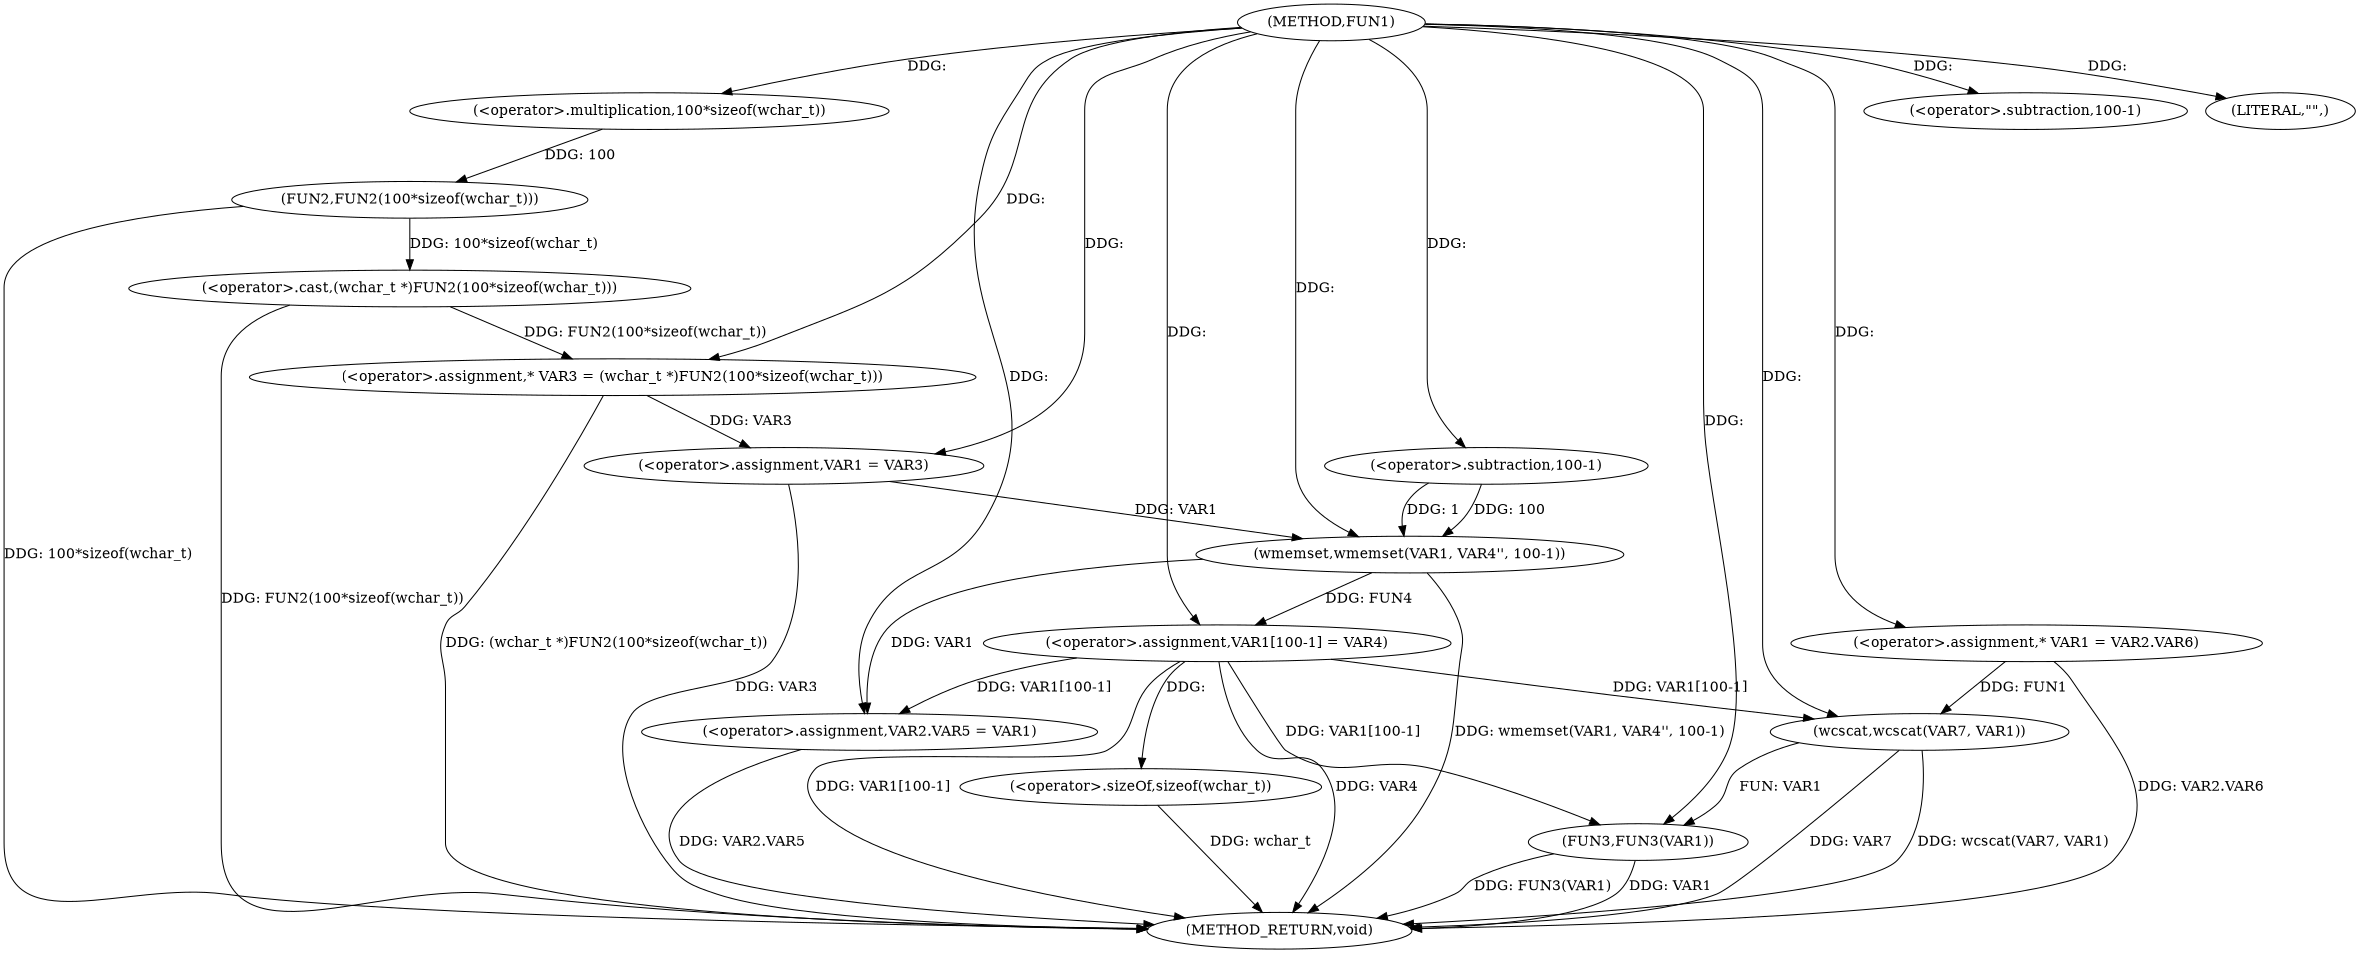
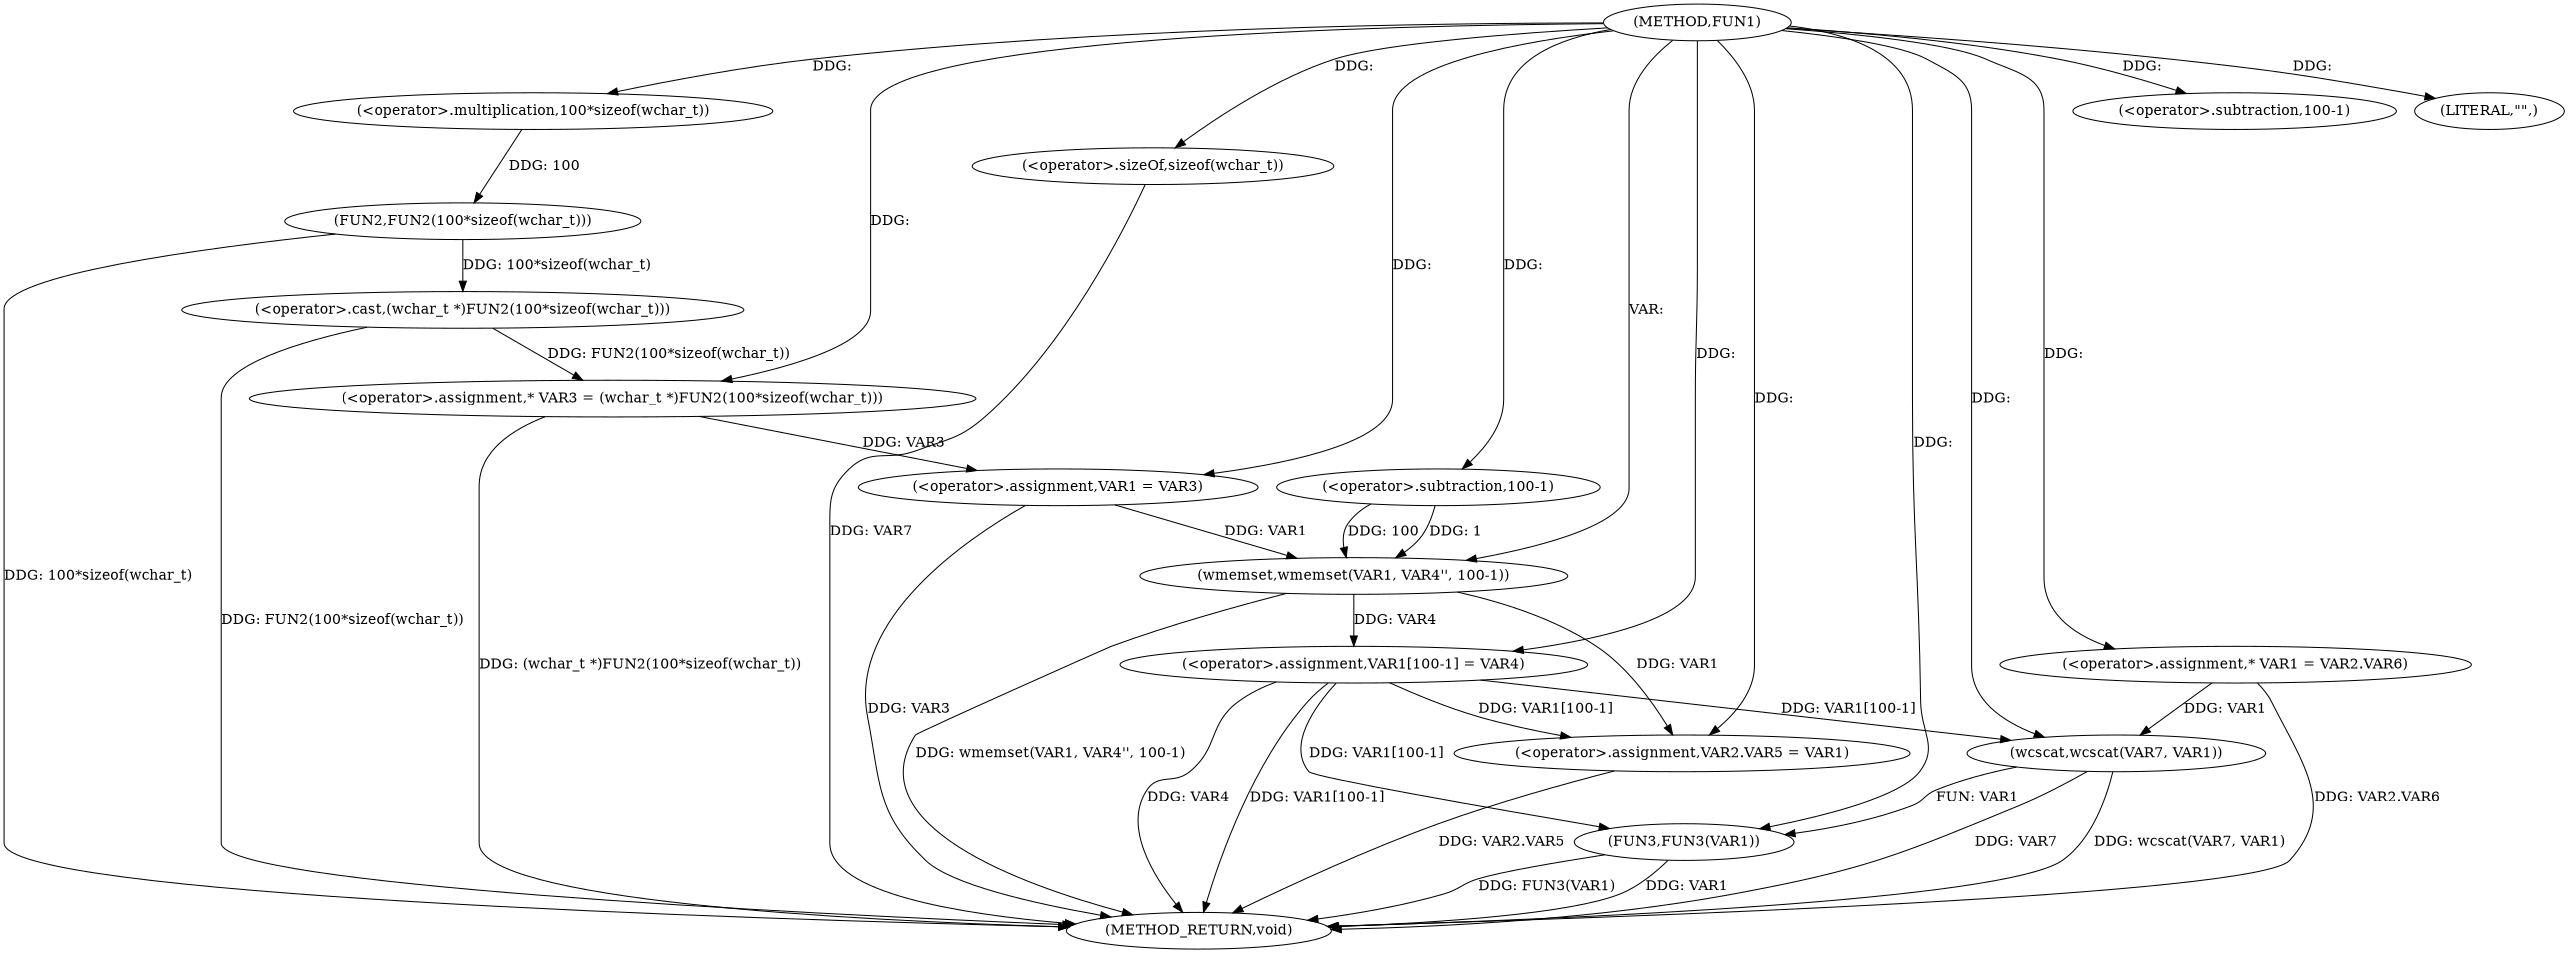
edge "(METHOD,FUN1)" -> "(wmemset,wmemset(VAR1, VAR4'', 100-1))": label "DDG: " -> "VAR: "
edge "(wmemset,wmemset(VAR1, VAR4'', 100-1))" -> "(<operator>.assignment,VAR1[100-1] = VAR4)": label "DDG: FUN4" -> "DDG: VAR4"
edge "(<operator>.assignment,* VAR1 = VAR2.VAR6)" -> "(wcscat,wcscat(VAR7, VAR1))": label "DDG: FUN1" -> "DDG: VAR1"
edge "(<operator>.assignment,VAR1[100-1] = VAR4)" -> "(<operator>.sizeOf,sizeof(wchar_t))": now "(METHOD,FUN1)" -> "(<operator>.sizeOf,sizeof(wchar_t))"
edge "(<operator>.sizeOf,sizeof(wchar_t))" -> "(METHOD_RETURN,void)": label "DDG: wchar_t" -> "DDG: VAR7"
